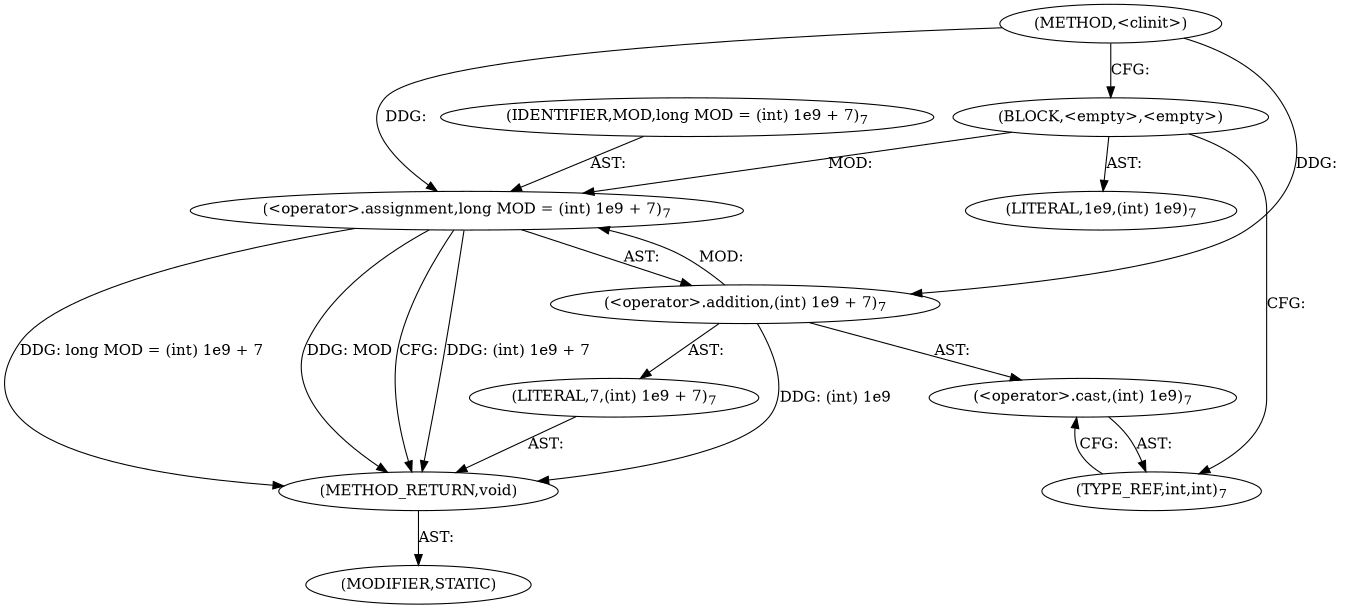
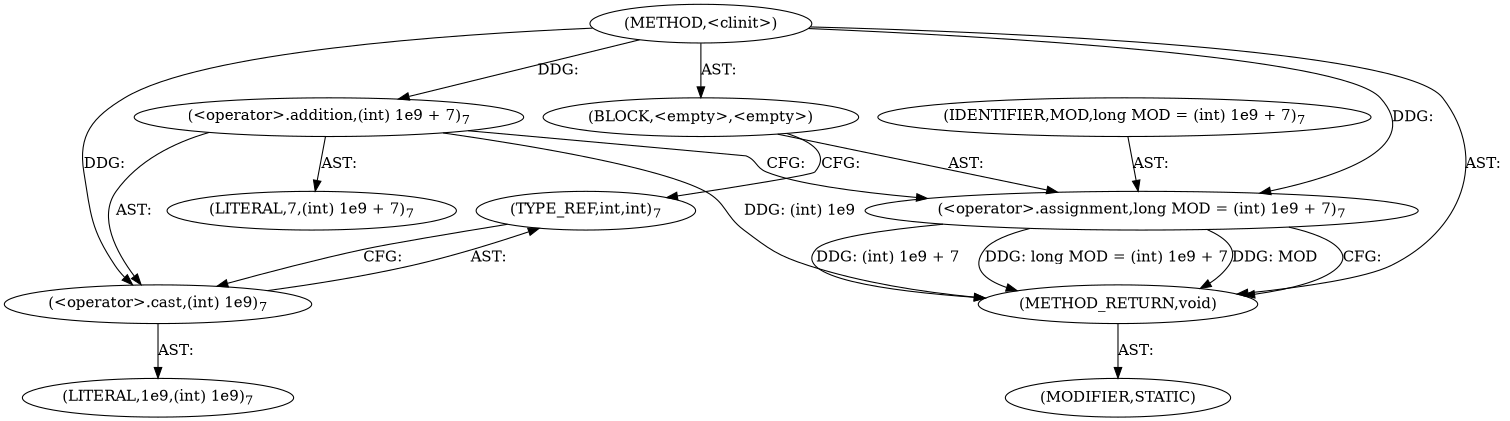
edge "(METHOD,<clinit>)" -> "(<operator>.cast,(int) 1e9)": added, label "DDG:"
edge "(METHOD,<clinit>)" -> "(BLOCK,<empty>,<empty>)": label "CFG: " -> "AST: "
edge "(BLOCK,<empty>,<empty>)" -> "(LITERAL,1e9,(int) 1e9)": now "(<operator>.cast,(int) 1e9)" -> "(LITERAL,1e9,(int) 1e9)"
edge "(BLOCK,<empty>,<empty>)" -> "(<operator>.assignment,long MOD = (int) 1e9 + 7)": label "MOD: " -> "AST: "
edge "(<operator>.assignment,long MOD = (int) 1e9 + 7)" -> "(<operator>.addition,(int) 1e9 + 7)": removed, label "AST:"
edge "(<operator>.addition,(int) 1e9 + 7)" -> "(<operator>.assignment,long MOD = (int) 1e9 + 7)": label "MOD: " -> "CFG: "
edge "(LITERAL,7,(int) 1e9 + 7)" -> "(METHOD_RETURN,void)": now "(METHOD,<clinit>)" -> "(METHOD_RETURN,void)"
